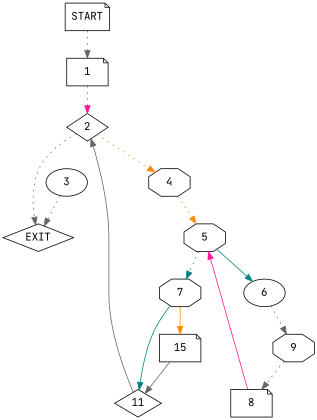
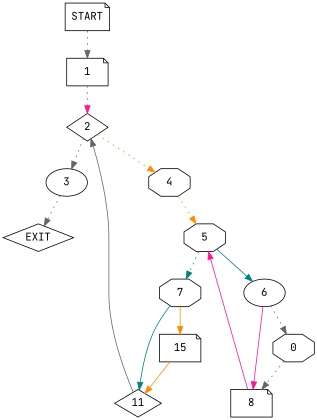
edge "2" -> "EXIT": now "2" -> "3"
edge "6" -> "8": added
node "9": label "9" -> "0"
edge "15" -> "11": color gray40 -> darkorange
